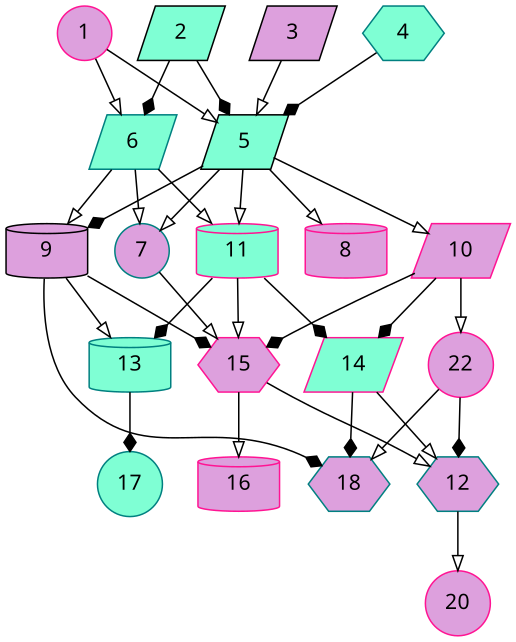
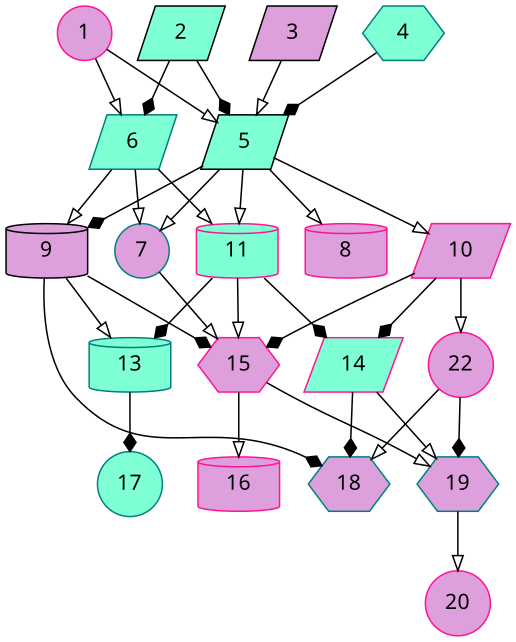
node "12": label "12" -> "19"
